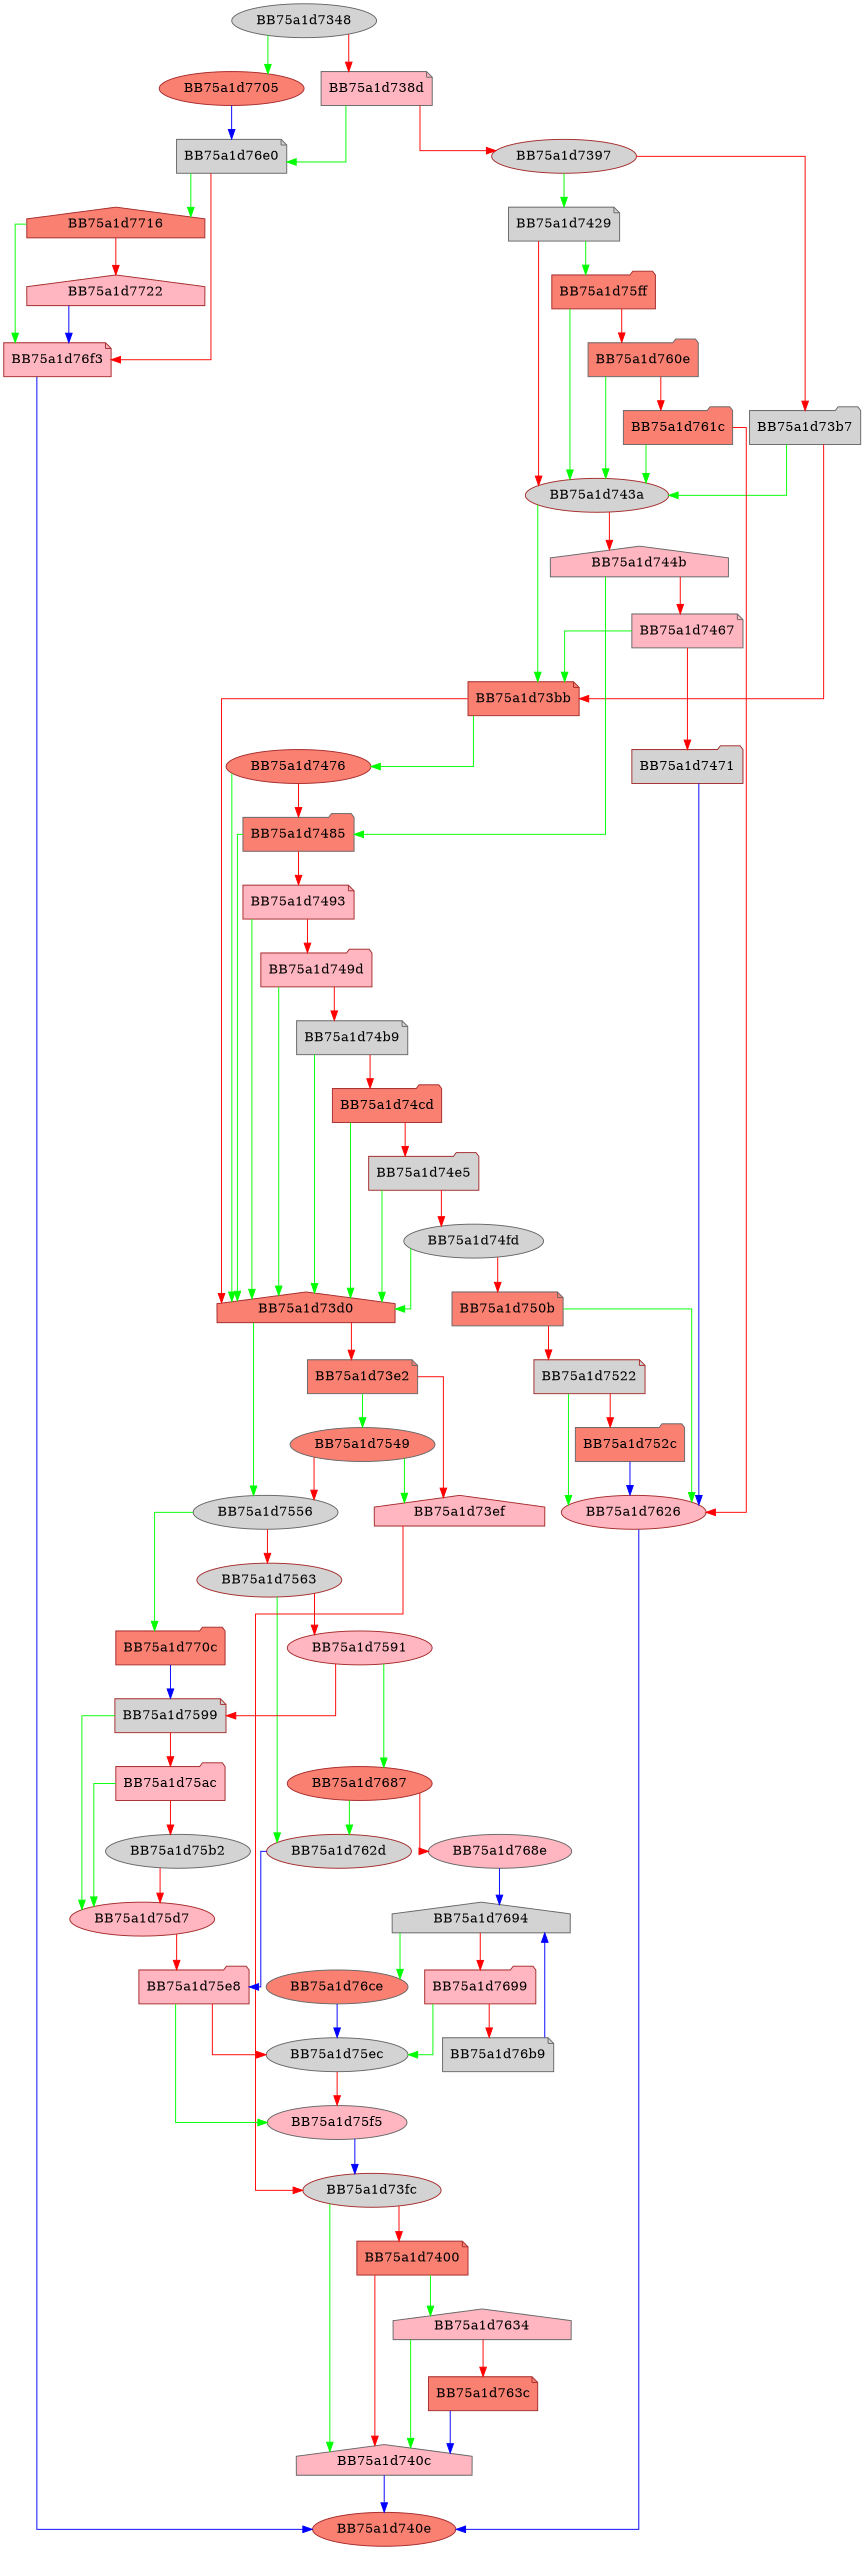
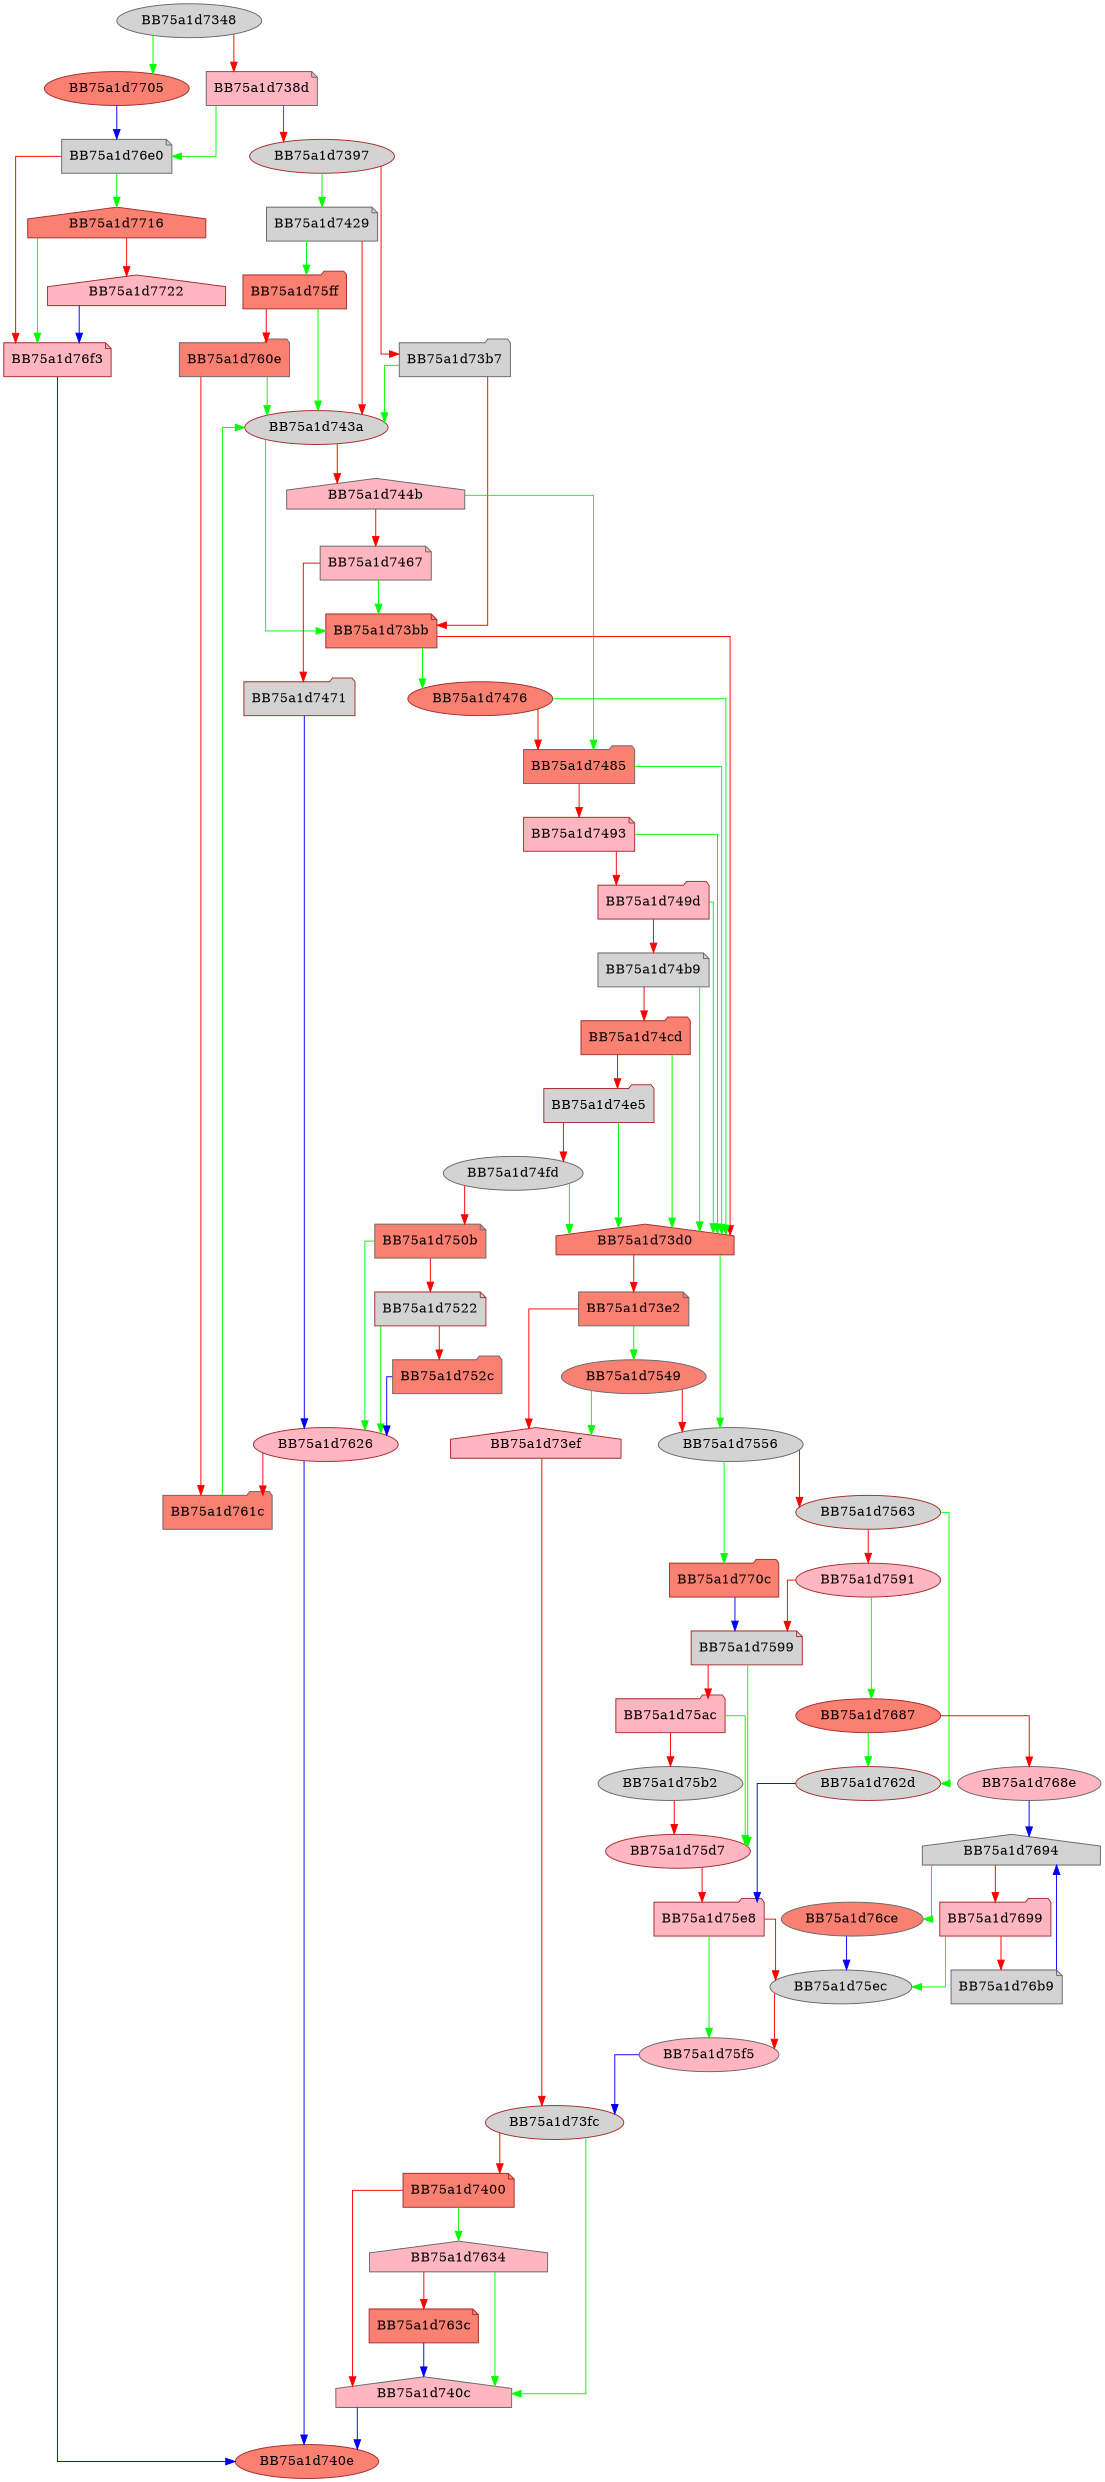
edge "BB75a1d761c" -> "BB75a1d7626": reversed
